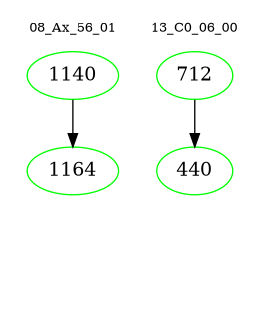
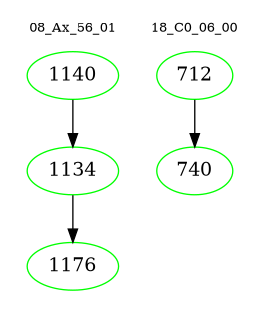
cluster "13_C0_06_00": label "13_C0_06_00" -> "18_C0_06_00"
node "1164": label "1164" -> "1134"
node "440": label "440" -> "740"
node "1176": added
